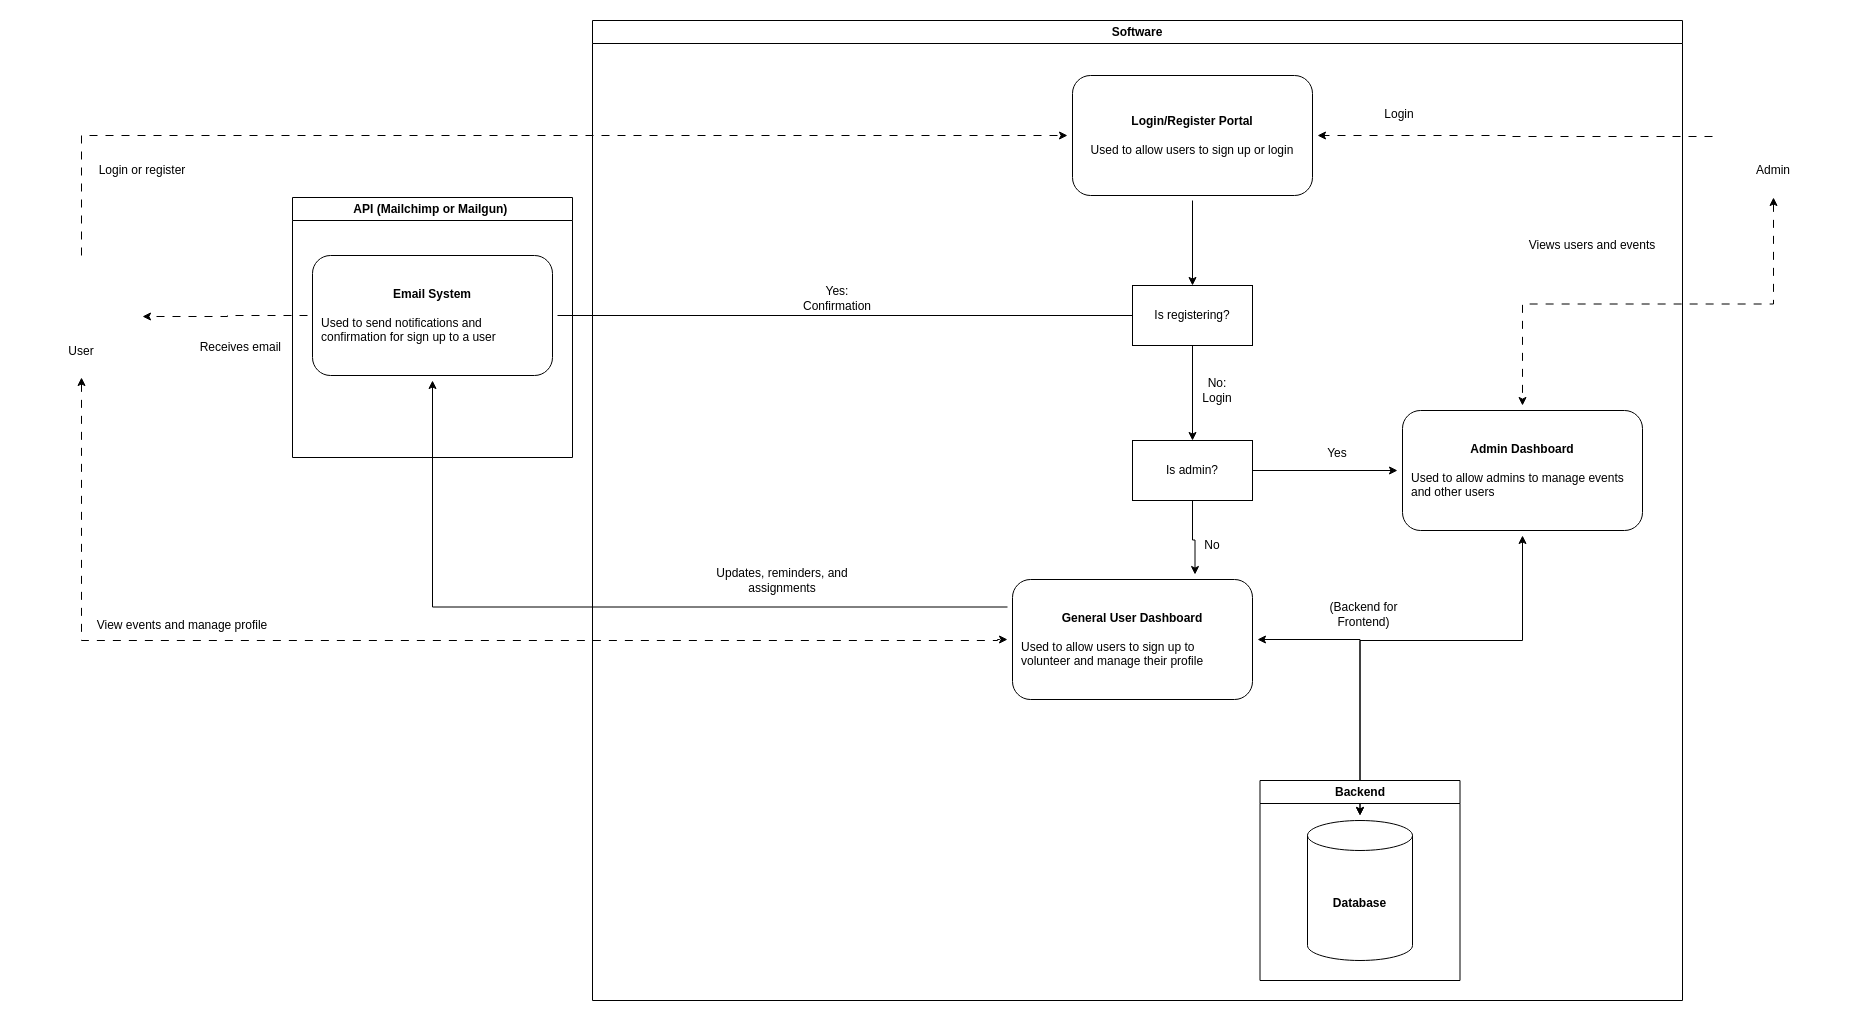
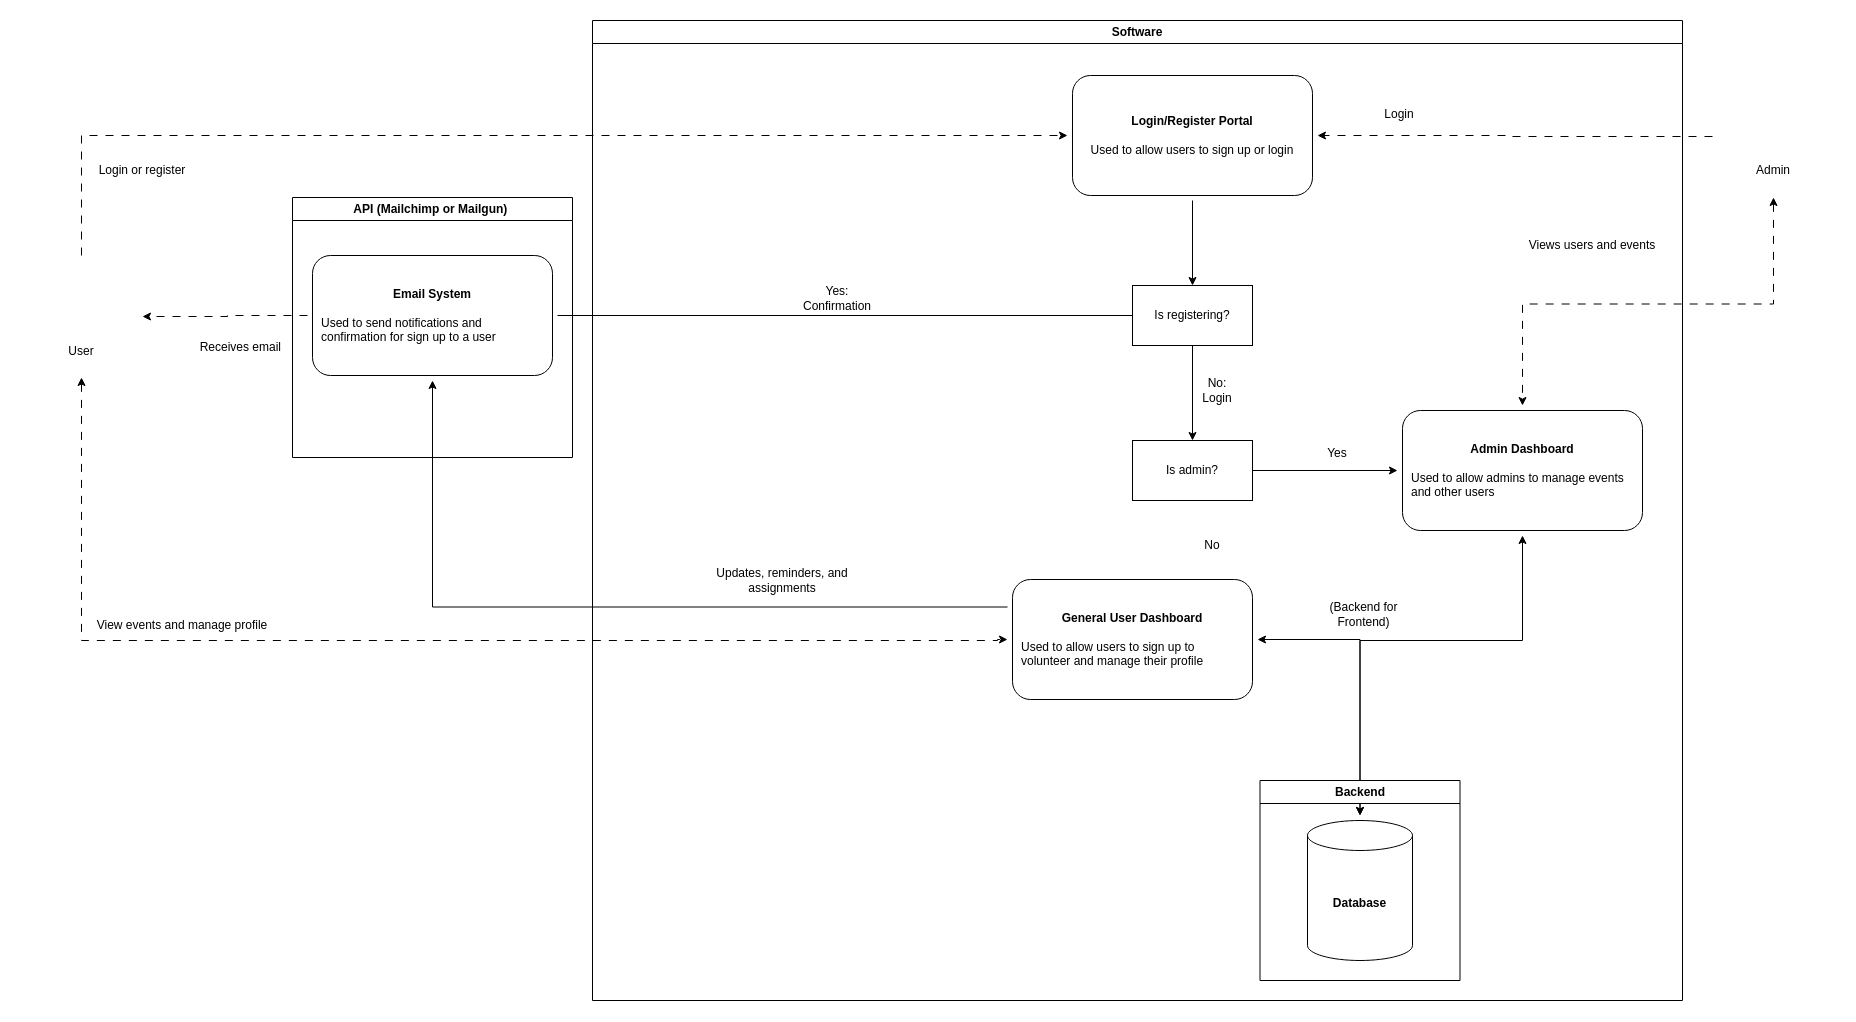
edge "Is admin?" -> "General User Dashboard Used to allow users to sign up to volunteer and manage their profile": removed
